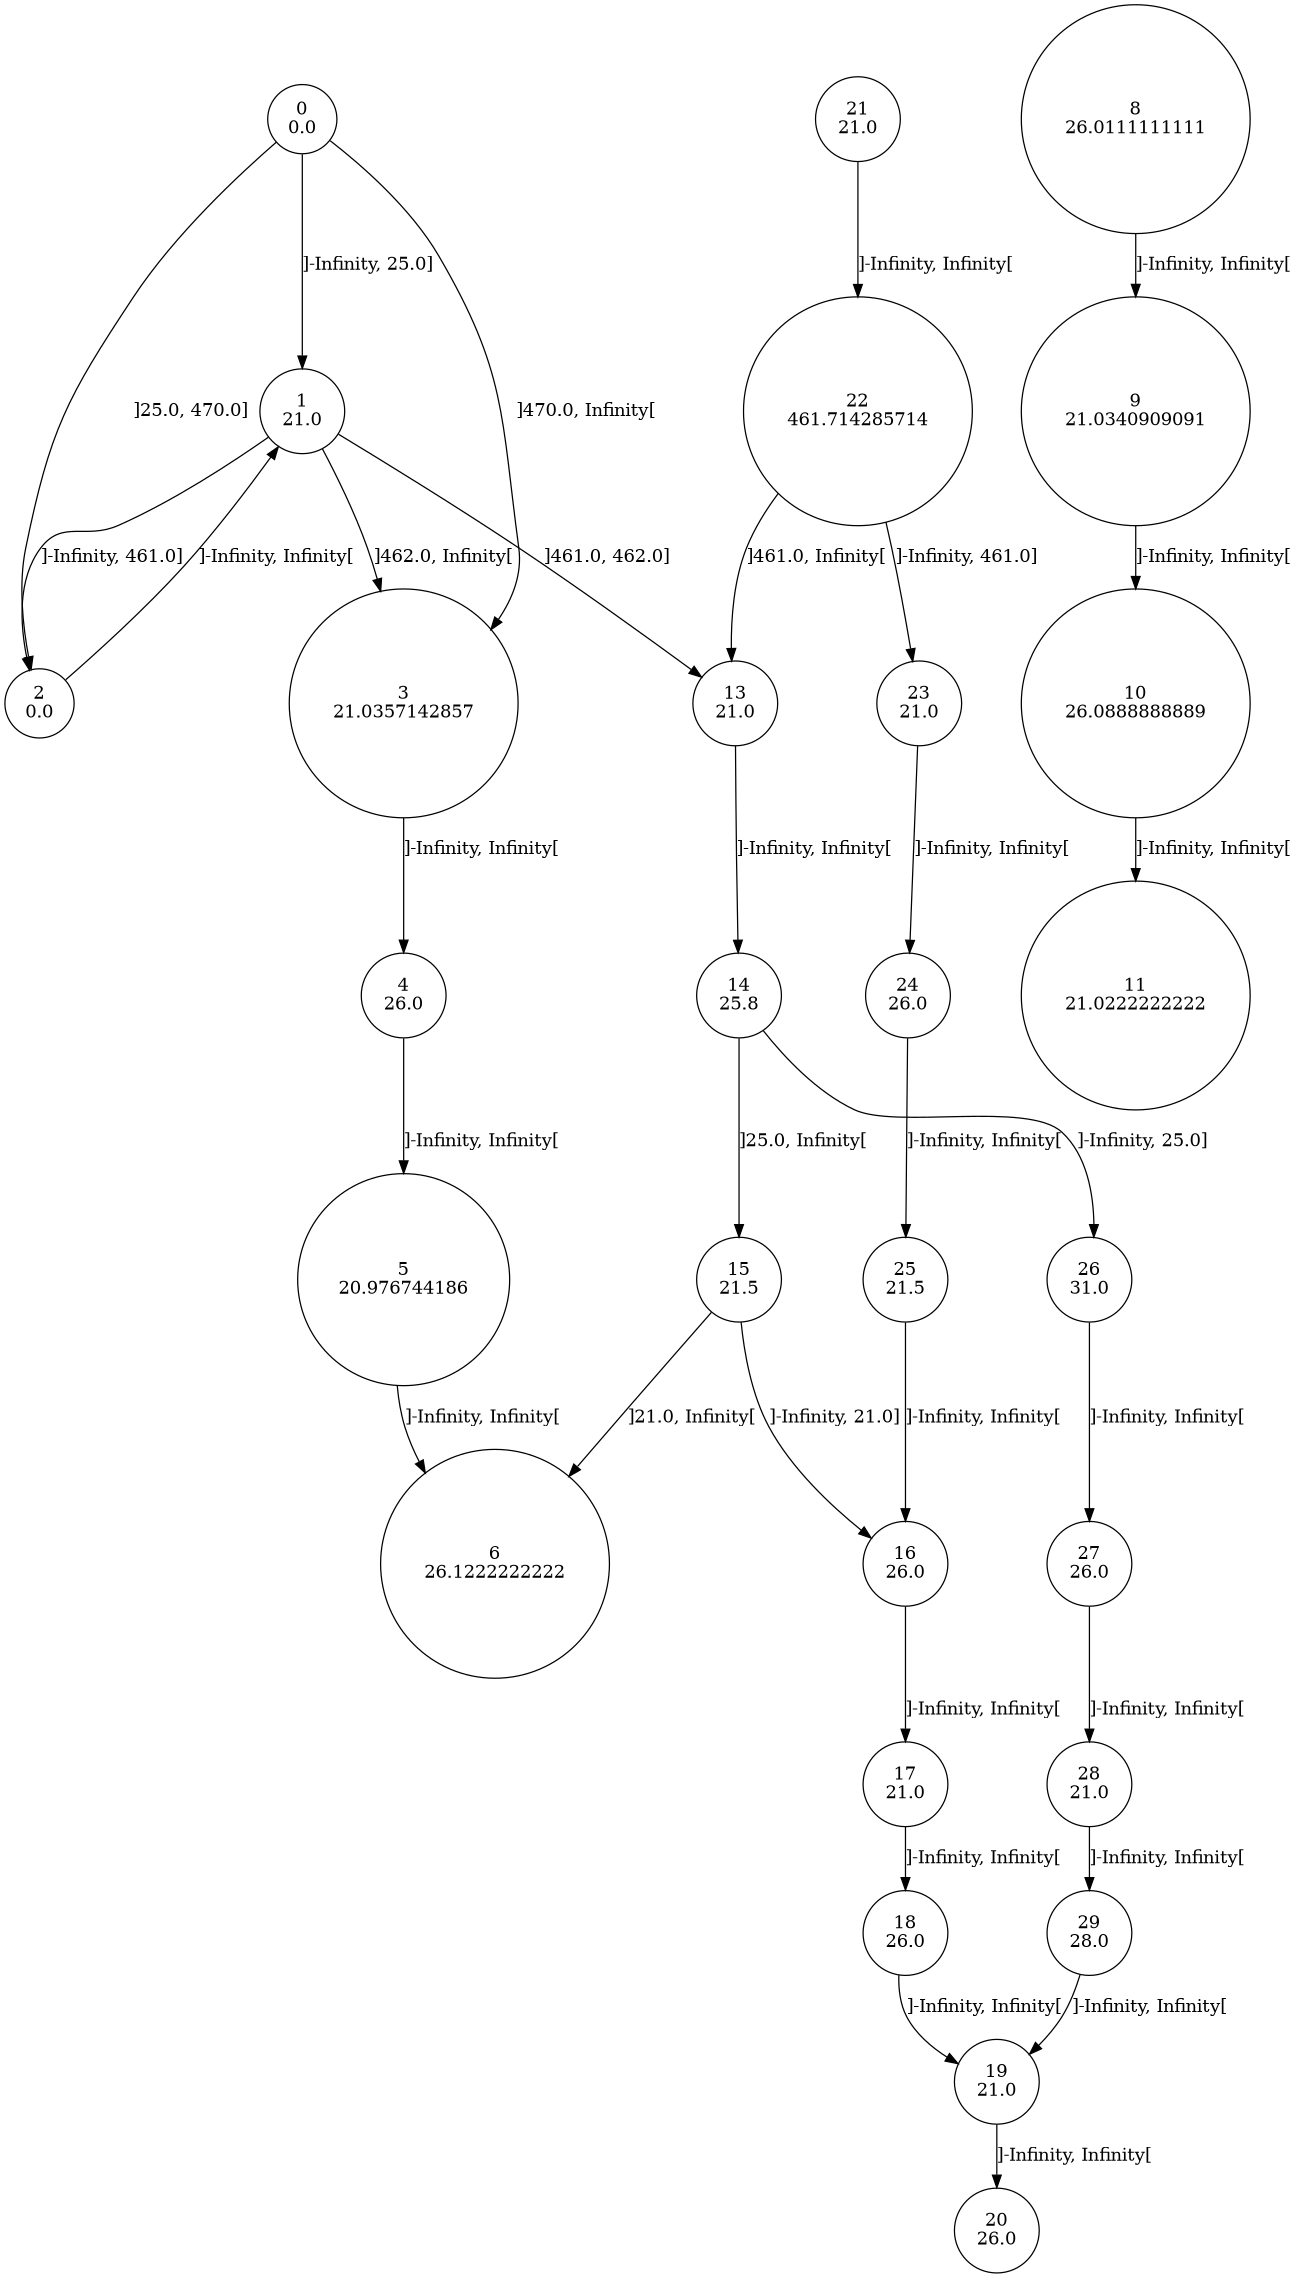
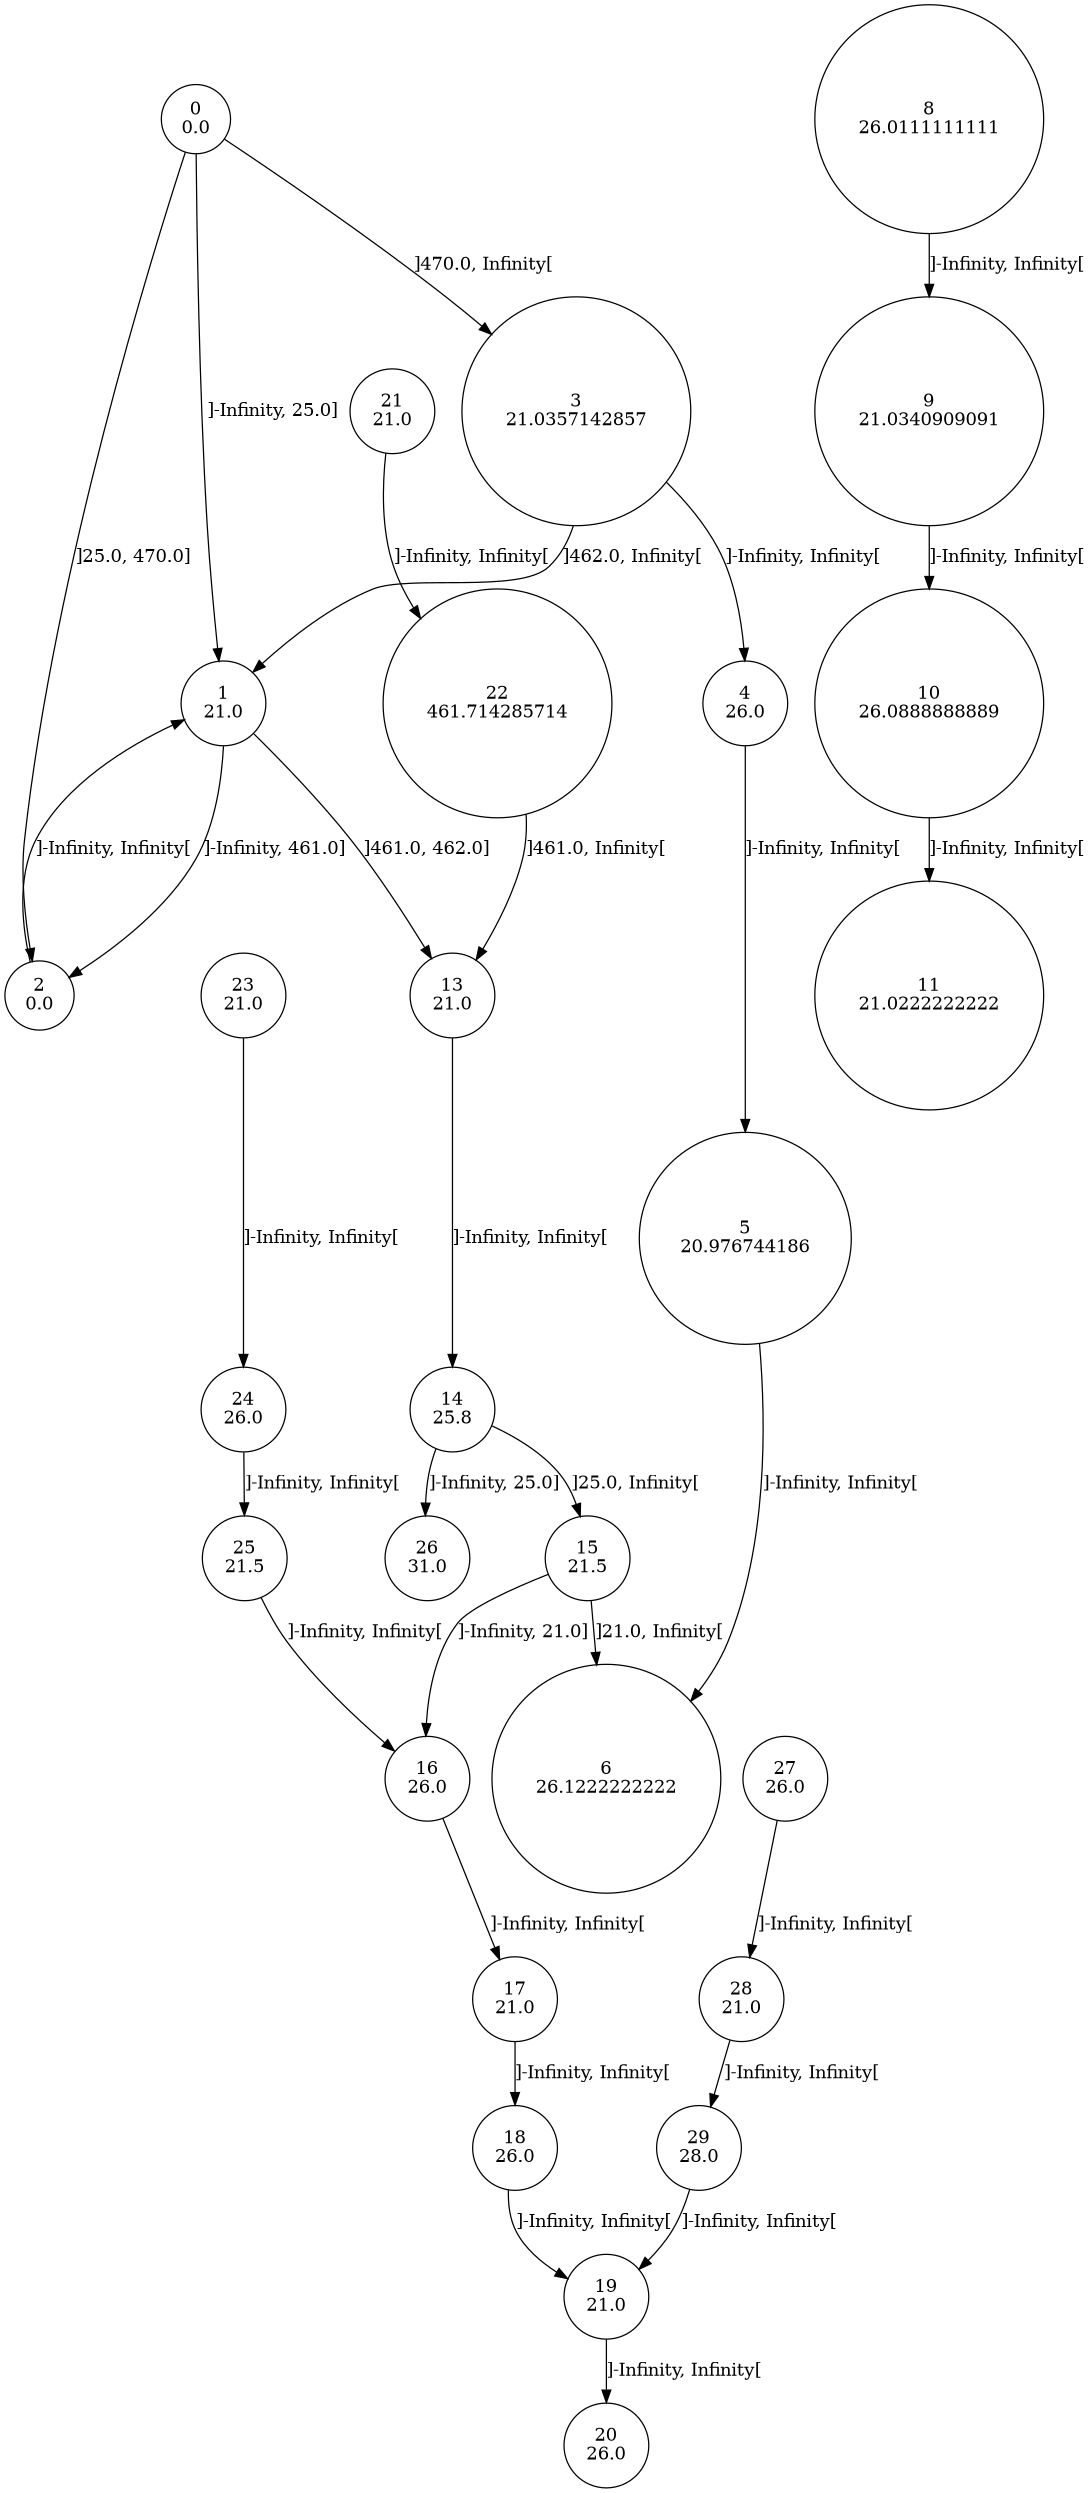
edge "1 21.0" -> "3 21.0357142857": reversed
edge "22 461.714285714" -> "23 21.0": removed, label "]-Infinity, 461.0]"
edge "26 31.0" -> "27 26.0": removed, label "]-Infinity, Infinity["
